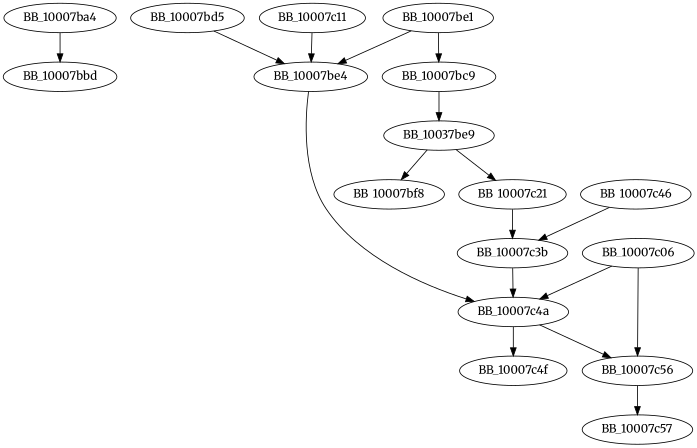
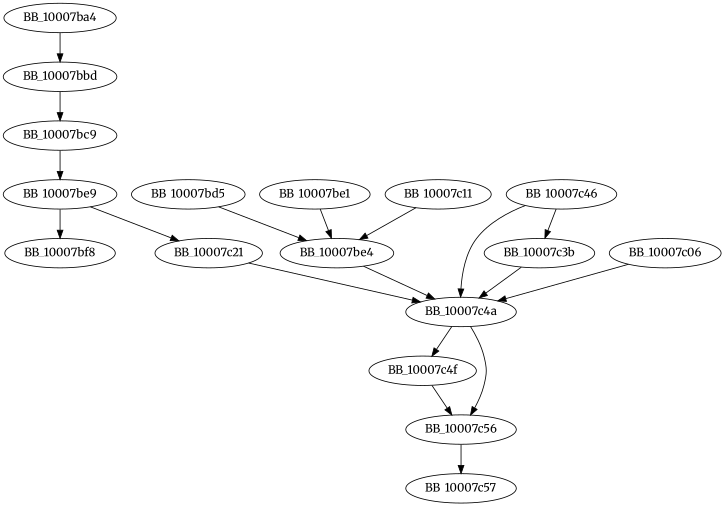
edge "BB_10007be1" -> "BB_10007bc9": now "BB_10007bbd" -> "BB_10007bc9"
node "BB_10037be9": label "BB_10037be9" -> "BB_10007be9"
edge "BB_10007c21" -> "BB_10007c3b": now "BB_10007c21" -> "BB_10007c4a"
edge "BB_10007c46" -> "BB_10007c4a": added
edge "BB_10007c06" -> "BB_10007c56": now "BB_10007c4f" -> "BB_10007c56"
